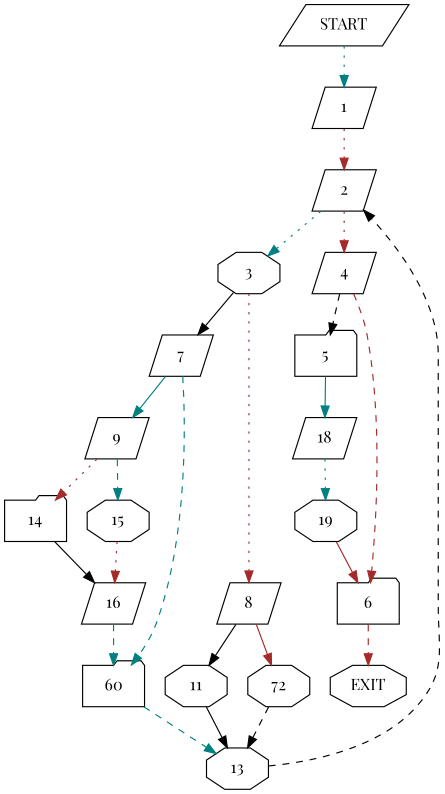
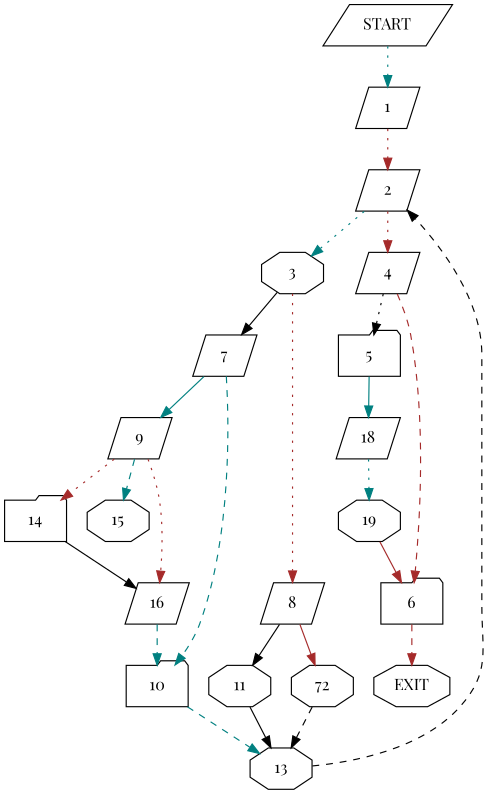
edge "4" -> "5": style dashed -> dotted
edge "15" -> "16": now "9" -> "16"
node "60": label "60" -> "10"
